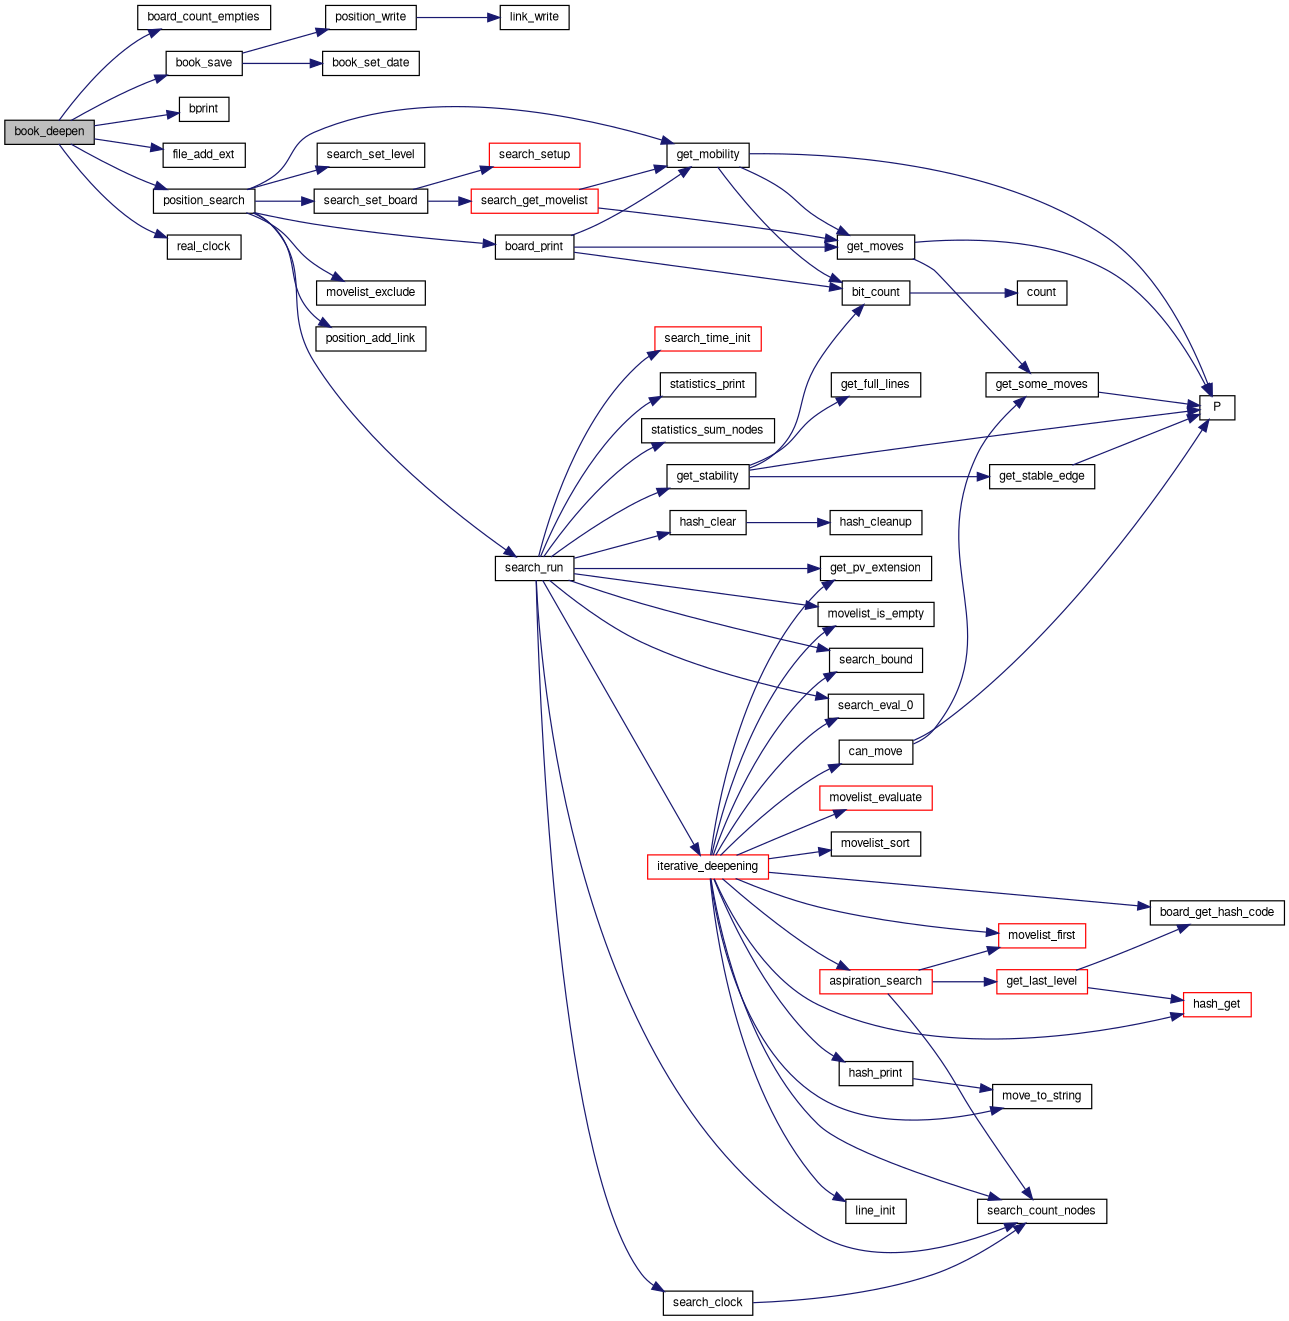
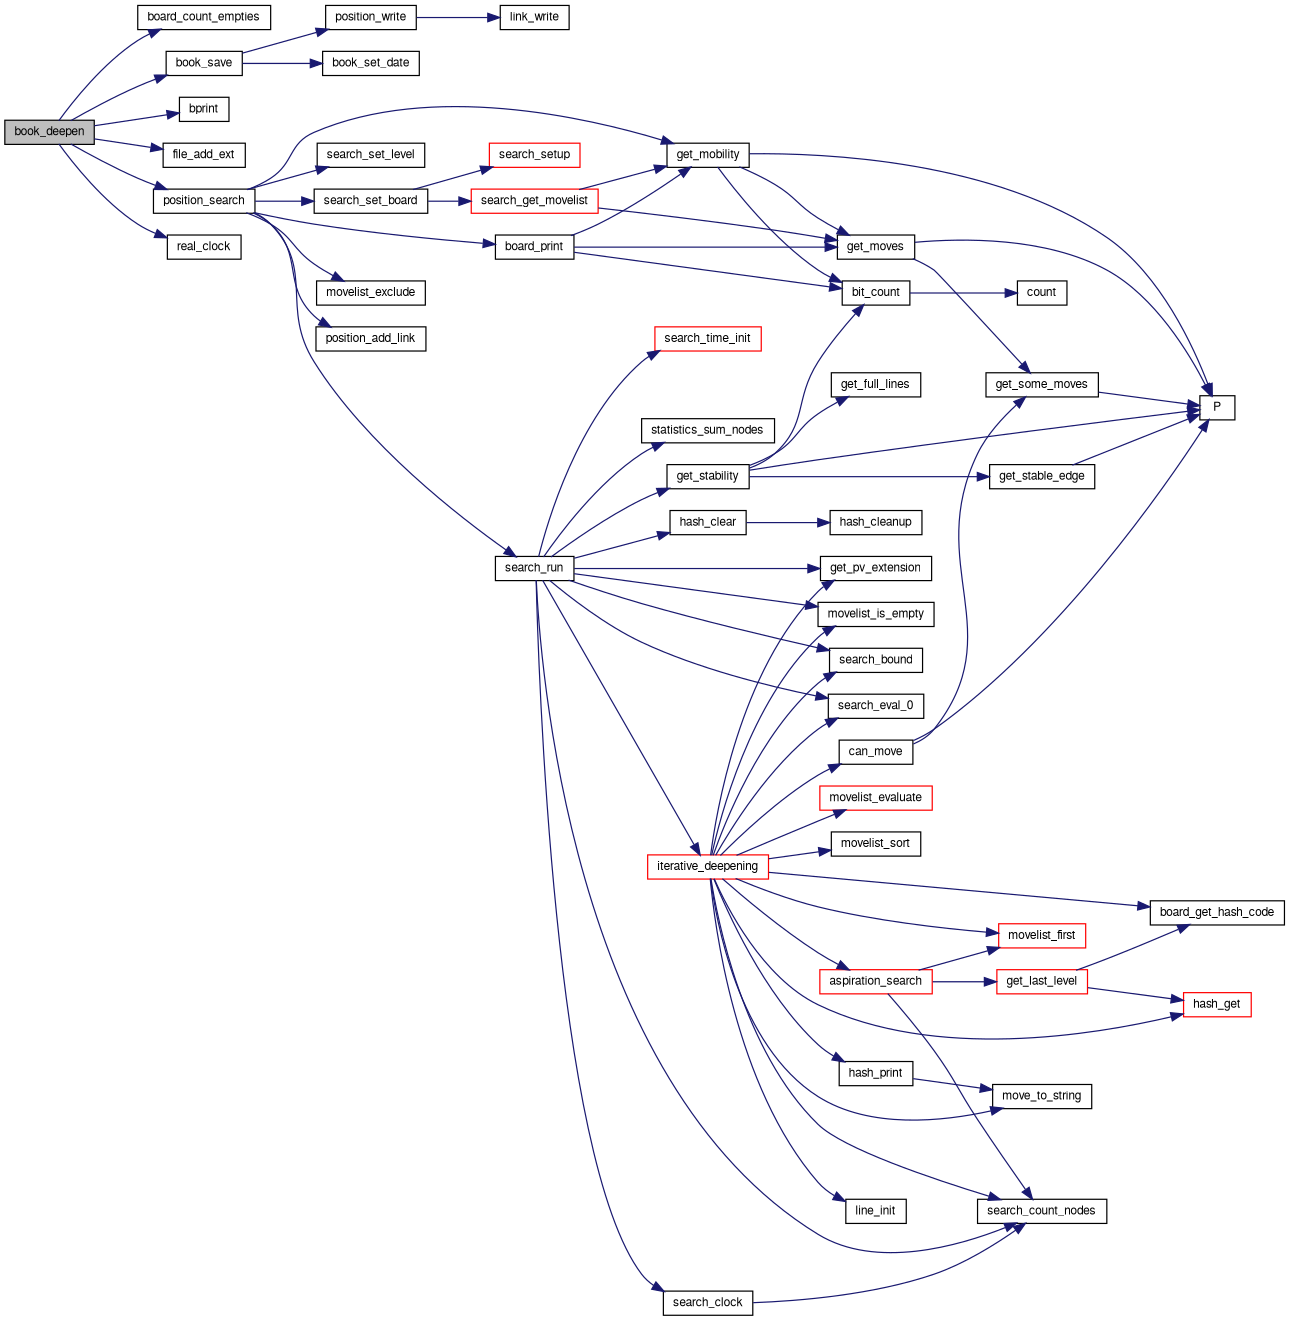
node "statistics_print": removed
